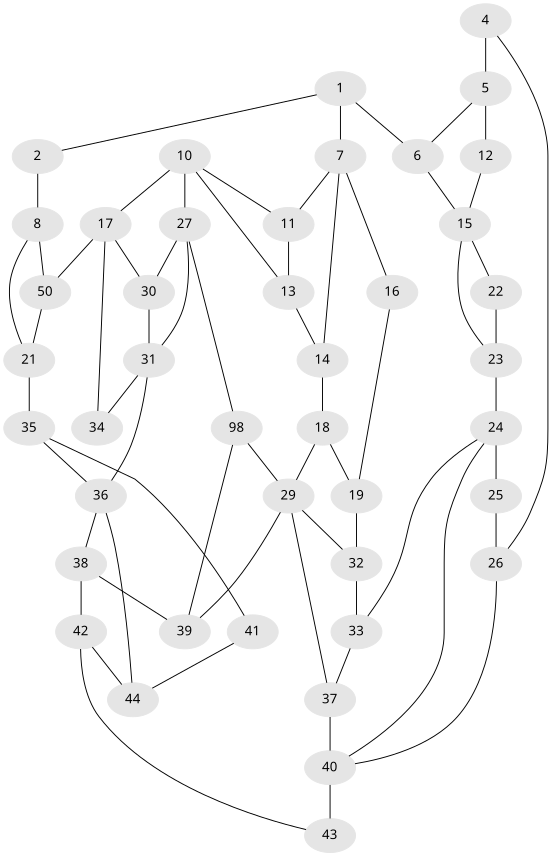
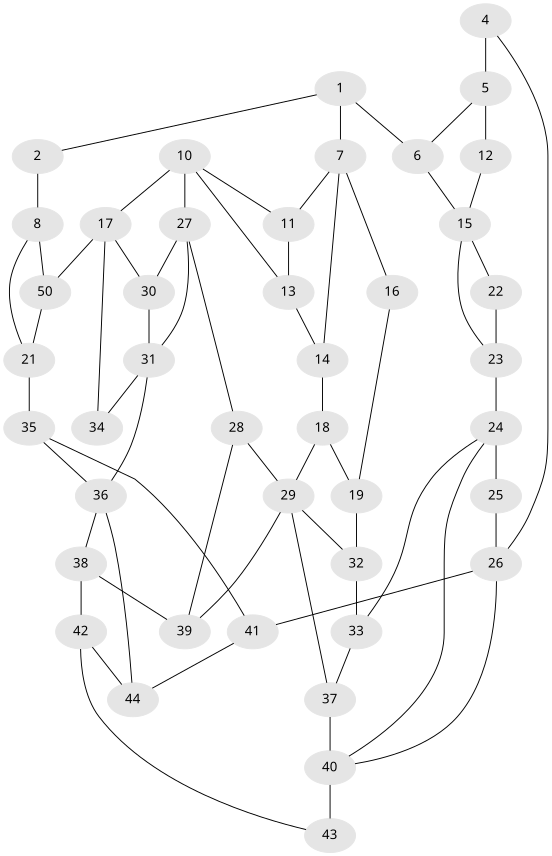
node "98": label "98" -> "28"
edge "26" -- "41": added
